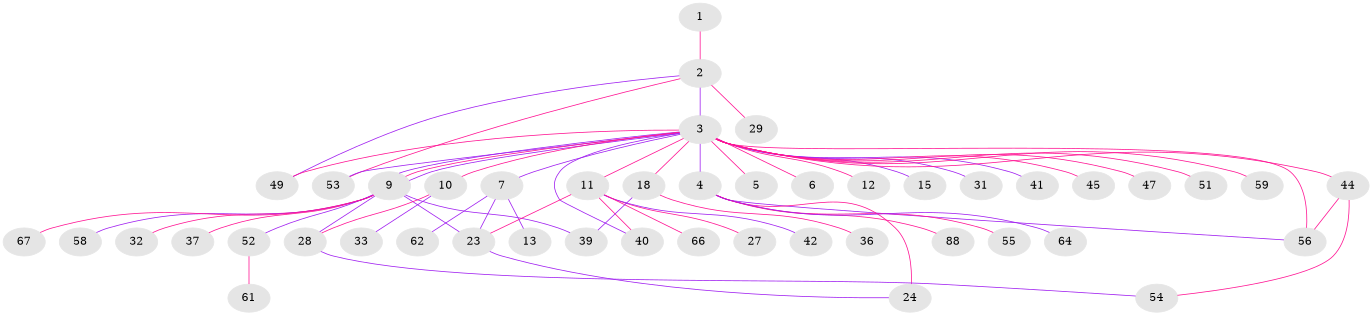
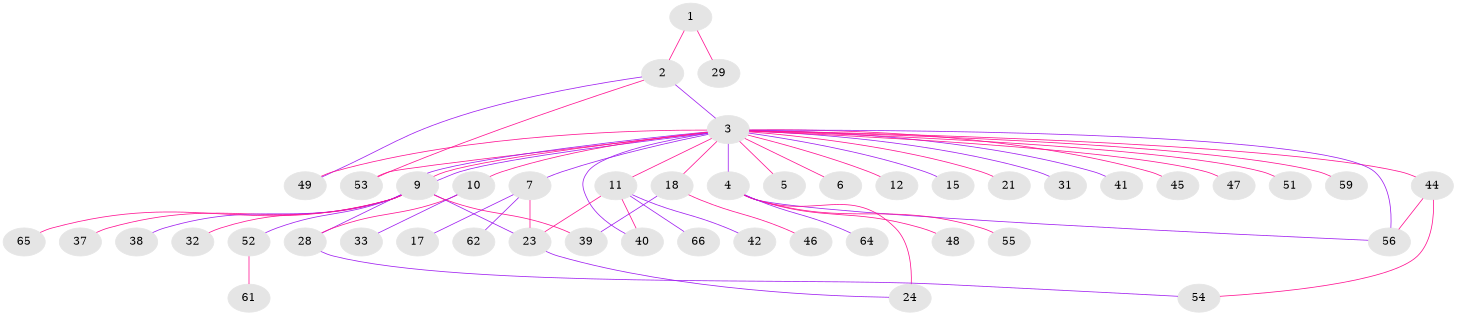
edge "2" -- "29": now "1" -- "29"
edge "3" -- "56": color deeppink -> purple
edge "3" -- "53": color purple -> deeppink
node "21": added
edge "7" -- "23": color purple -> deeppink
edge "9" -- "39": color purple -> deeppink
edge "11" -- "66": color deeppink -> purple
node "67": label "67" -> "65"
node "58": label "58" -> "38"
node "13": label "13" -> "17"
node "27": removed
node "36": label "36" -> "46"
node "88": label "88" -> "48"
